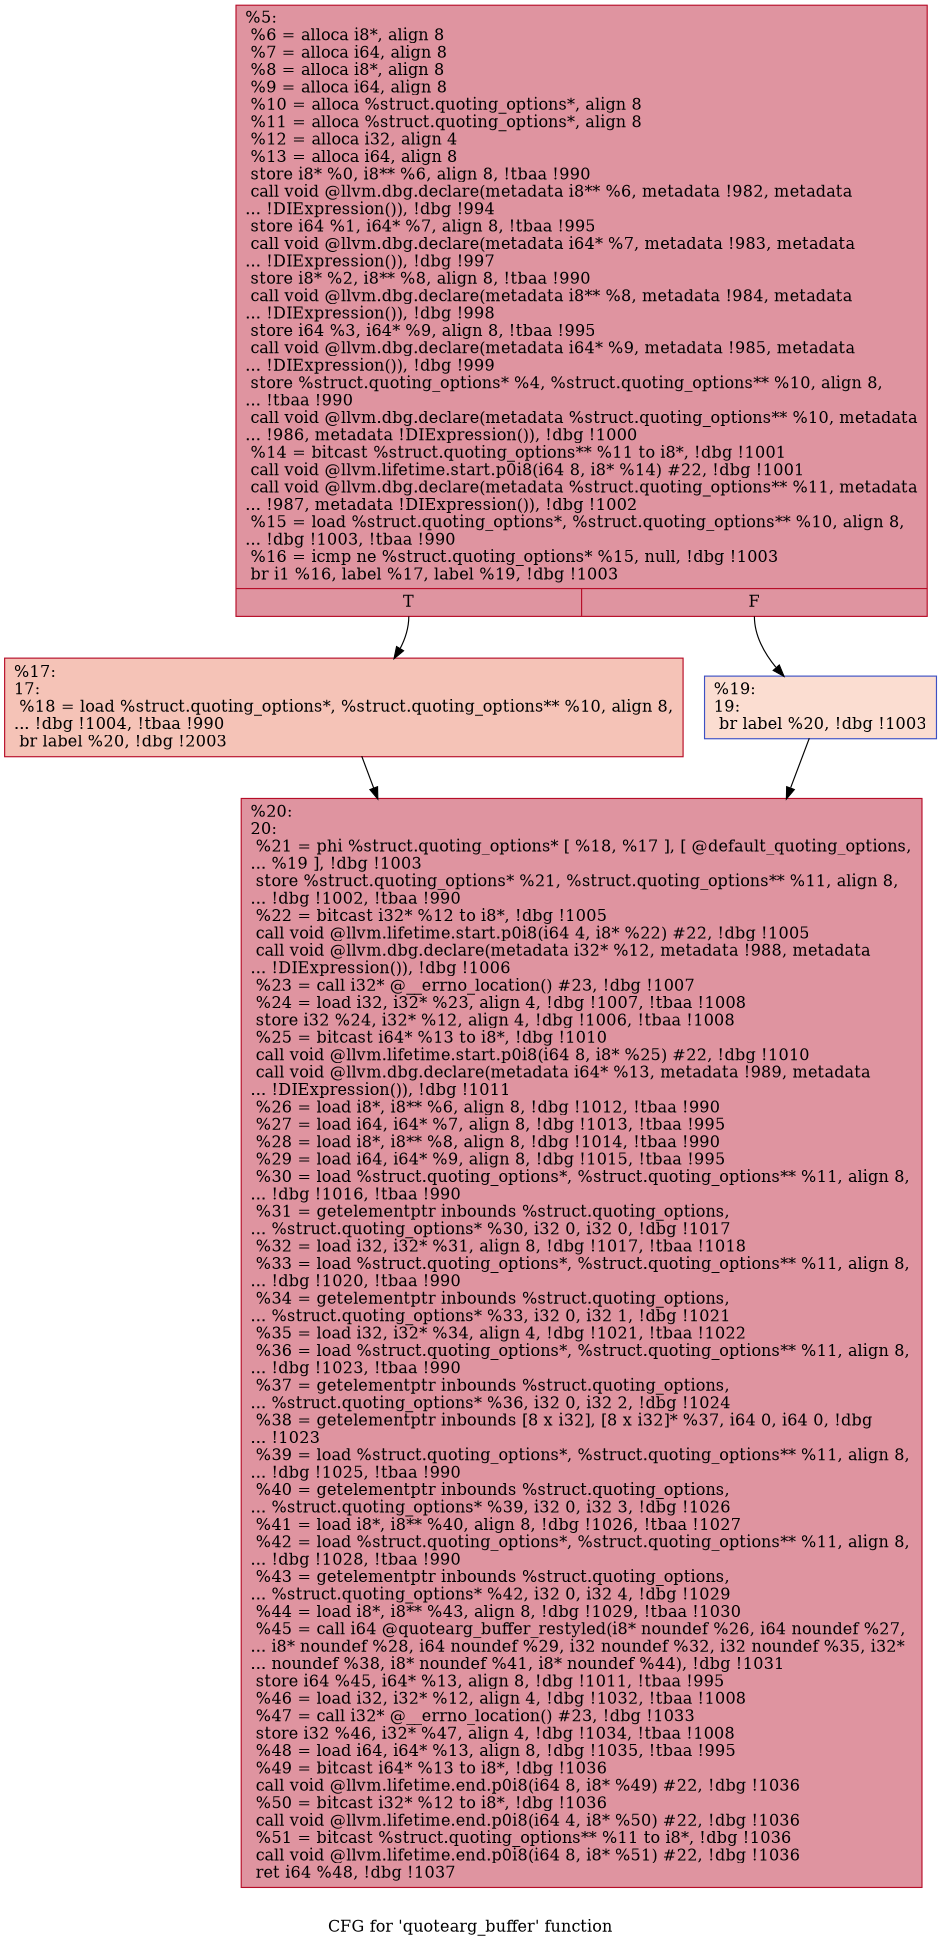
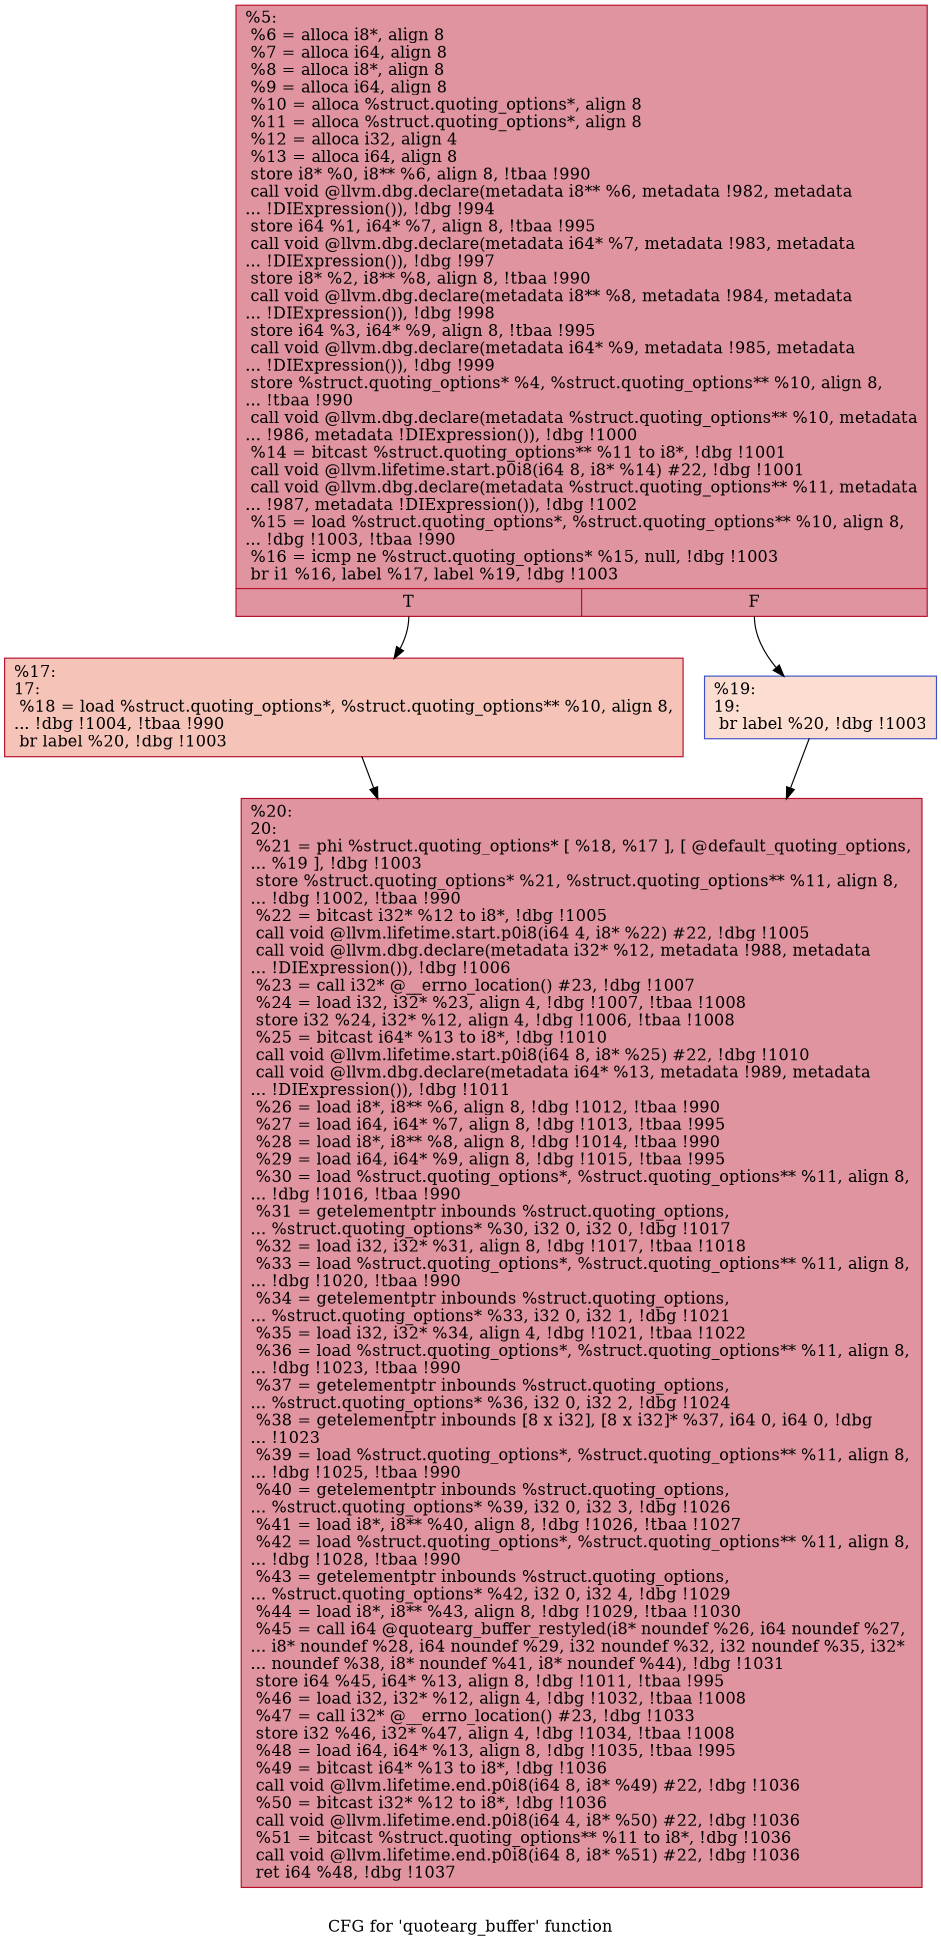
node "%17:": text "br label %20, !dbg !2003" -> "br label %20, !dbg !1003"
